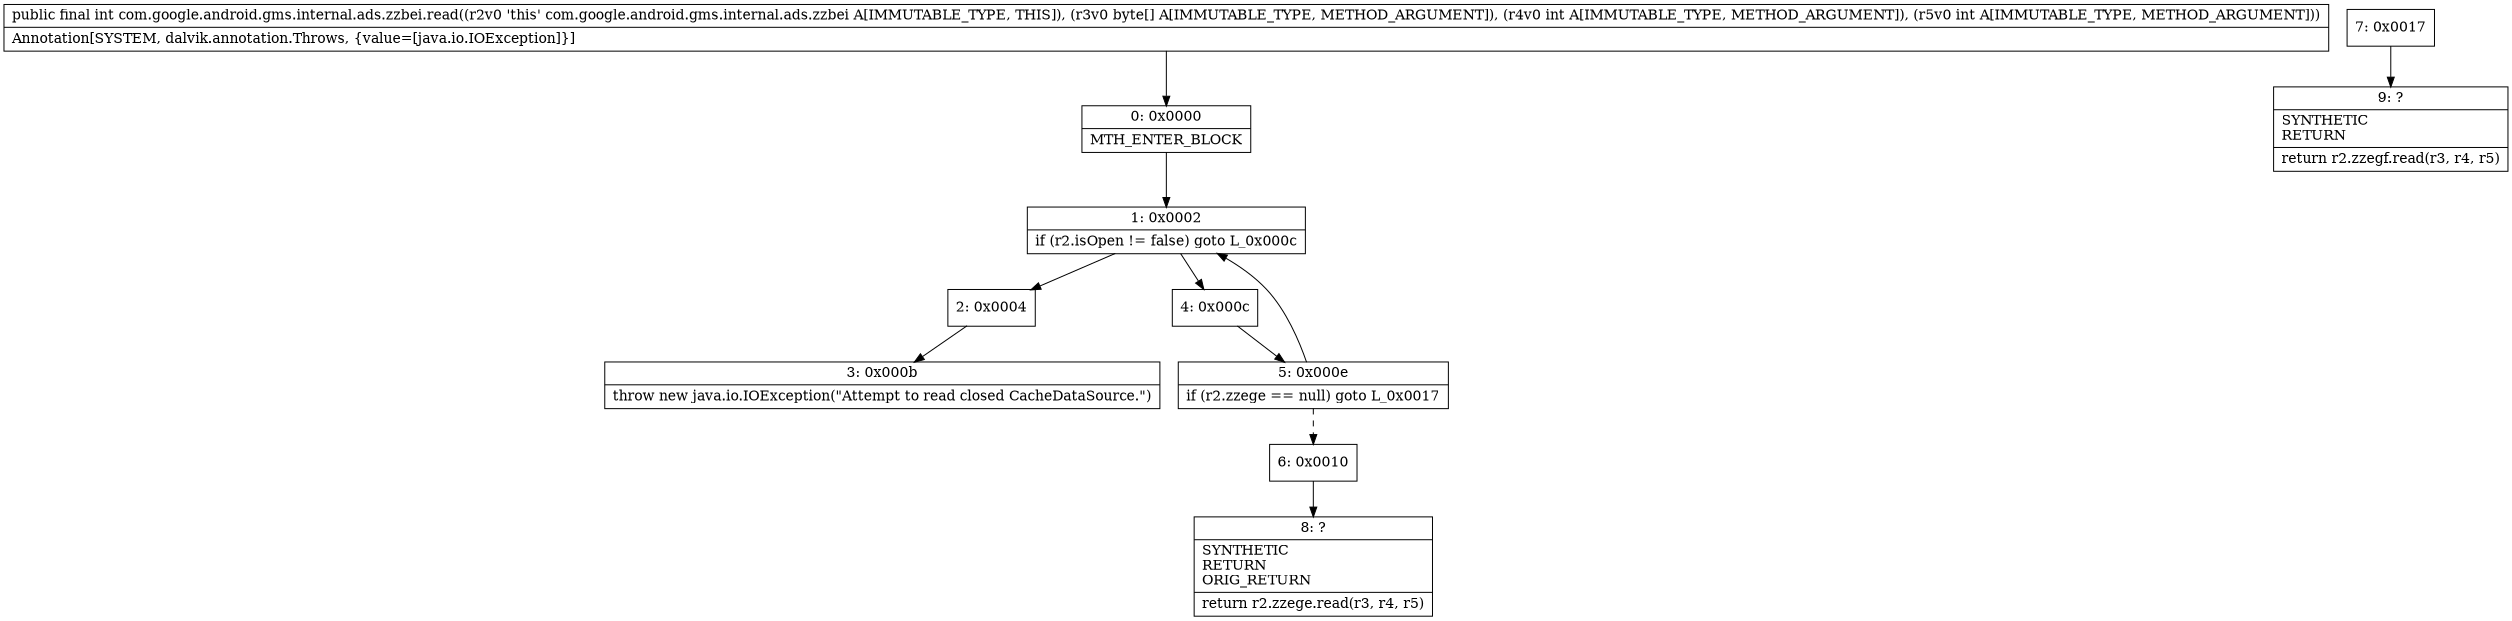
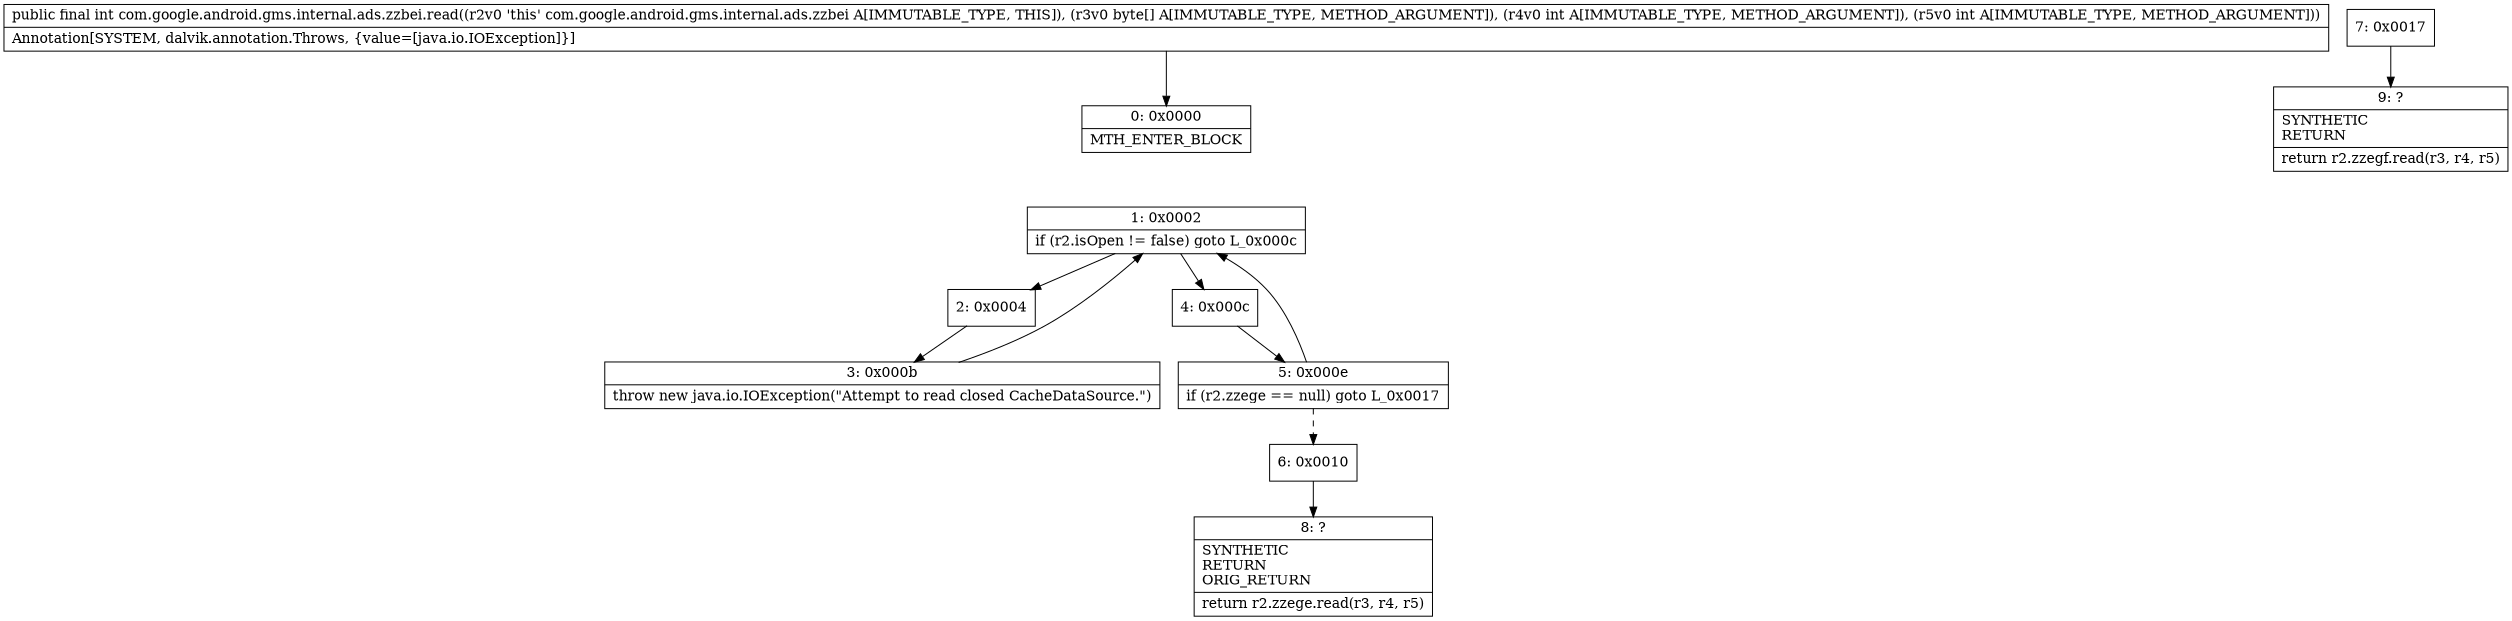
edge "0: 0x0000" -> "1: 0x0002": now "3: 0x000b" -> "1: 0x0002"
